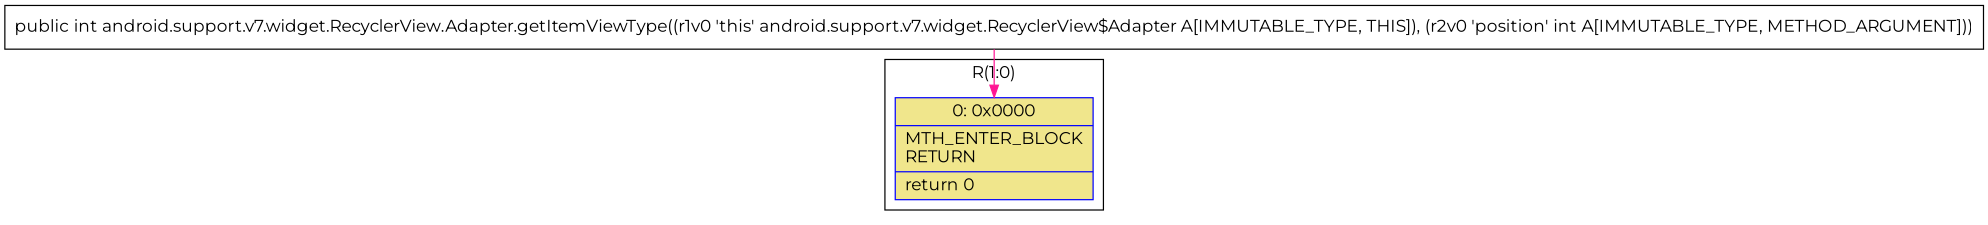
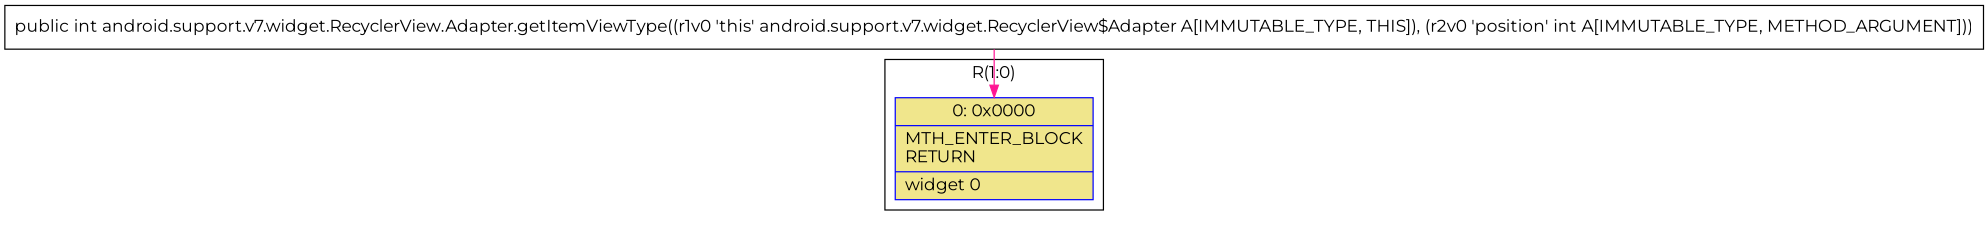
node "0: 0x0000": text "return 0" -> "widget 0"
